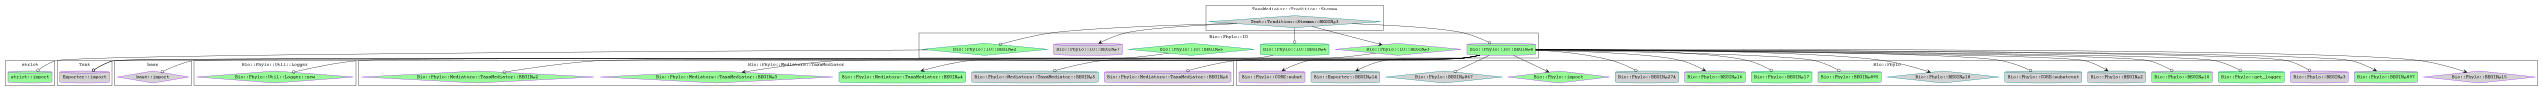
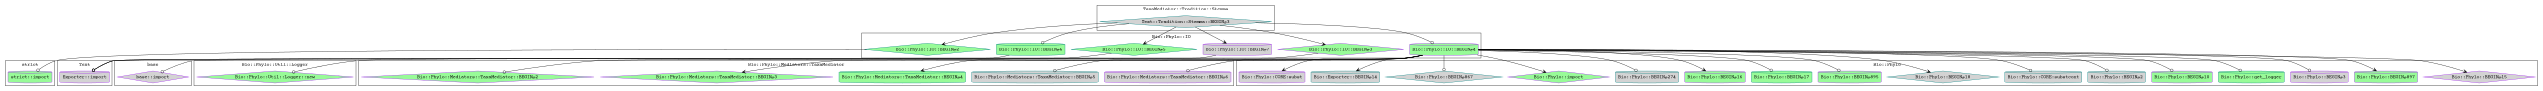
edge "Text::Tradition::Stemma::BEGIN@3" -> "Bio::Phylo::IO::BEGIN@2": arrowhead odot -> vee
edge "Text::Tradition::Stemma::BEGIN@3" -> "Bio::Phylo::IO::BEGIN@5": added
edge "Bio::Phylo::IO::BEGIN@4" -> "Bio::Phylo::BEGIN@2": arrowhead vee -> odot
edge "Bio::Phylo::IO::BEGIN@7" -> "Exporter::import": added
